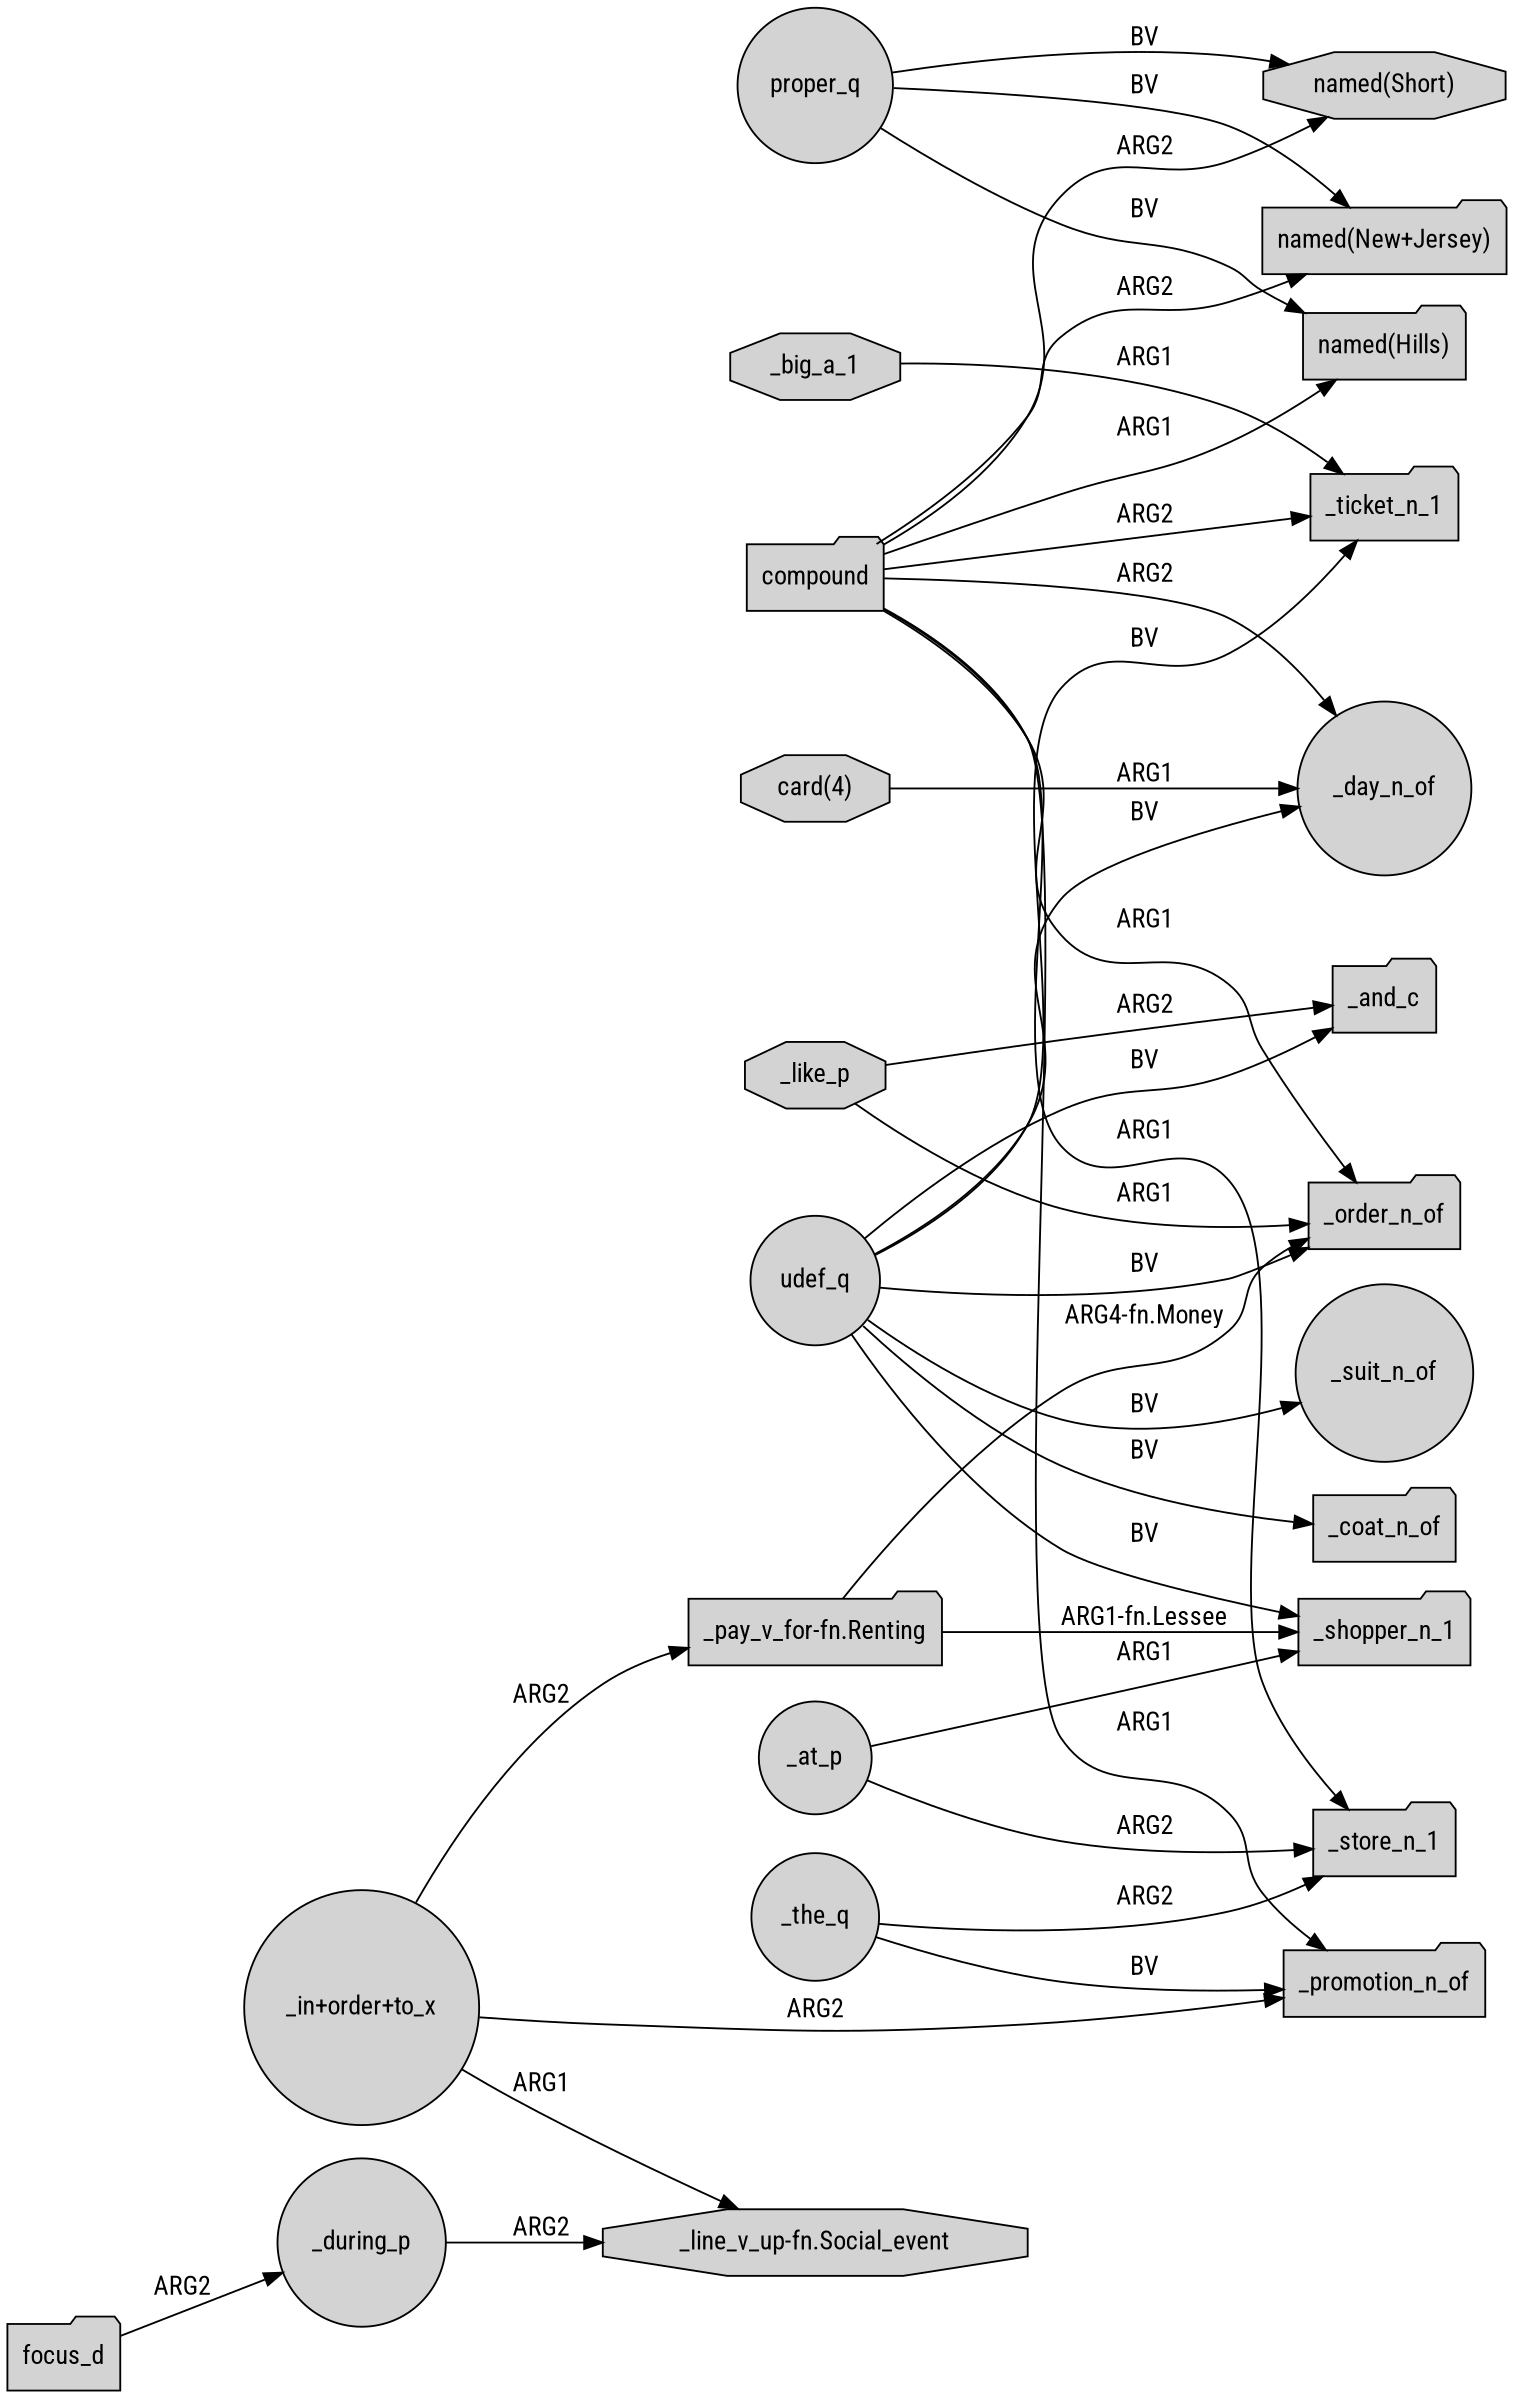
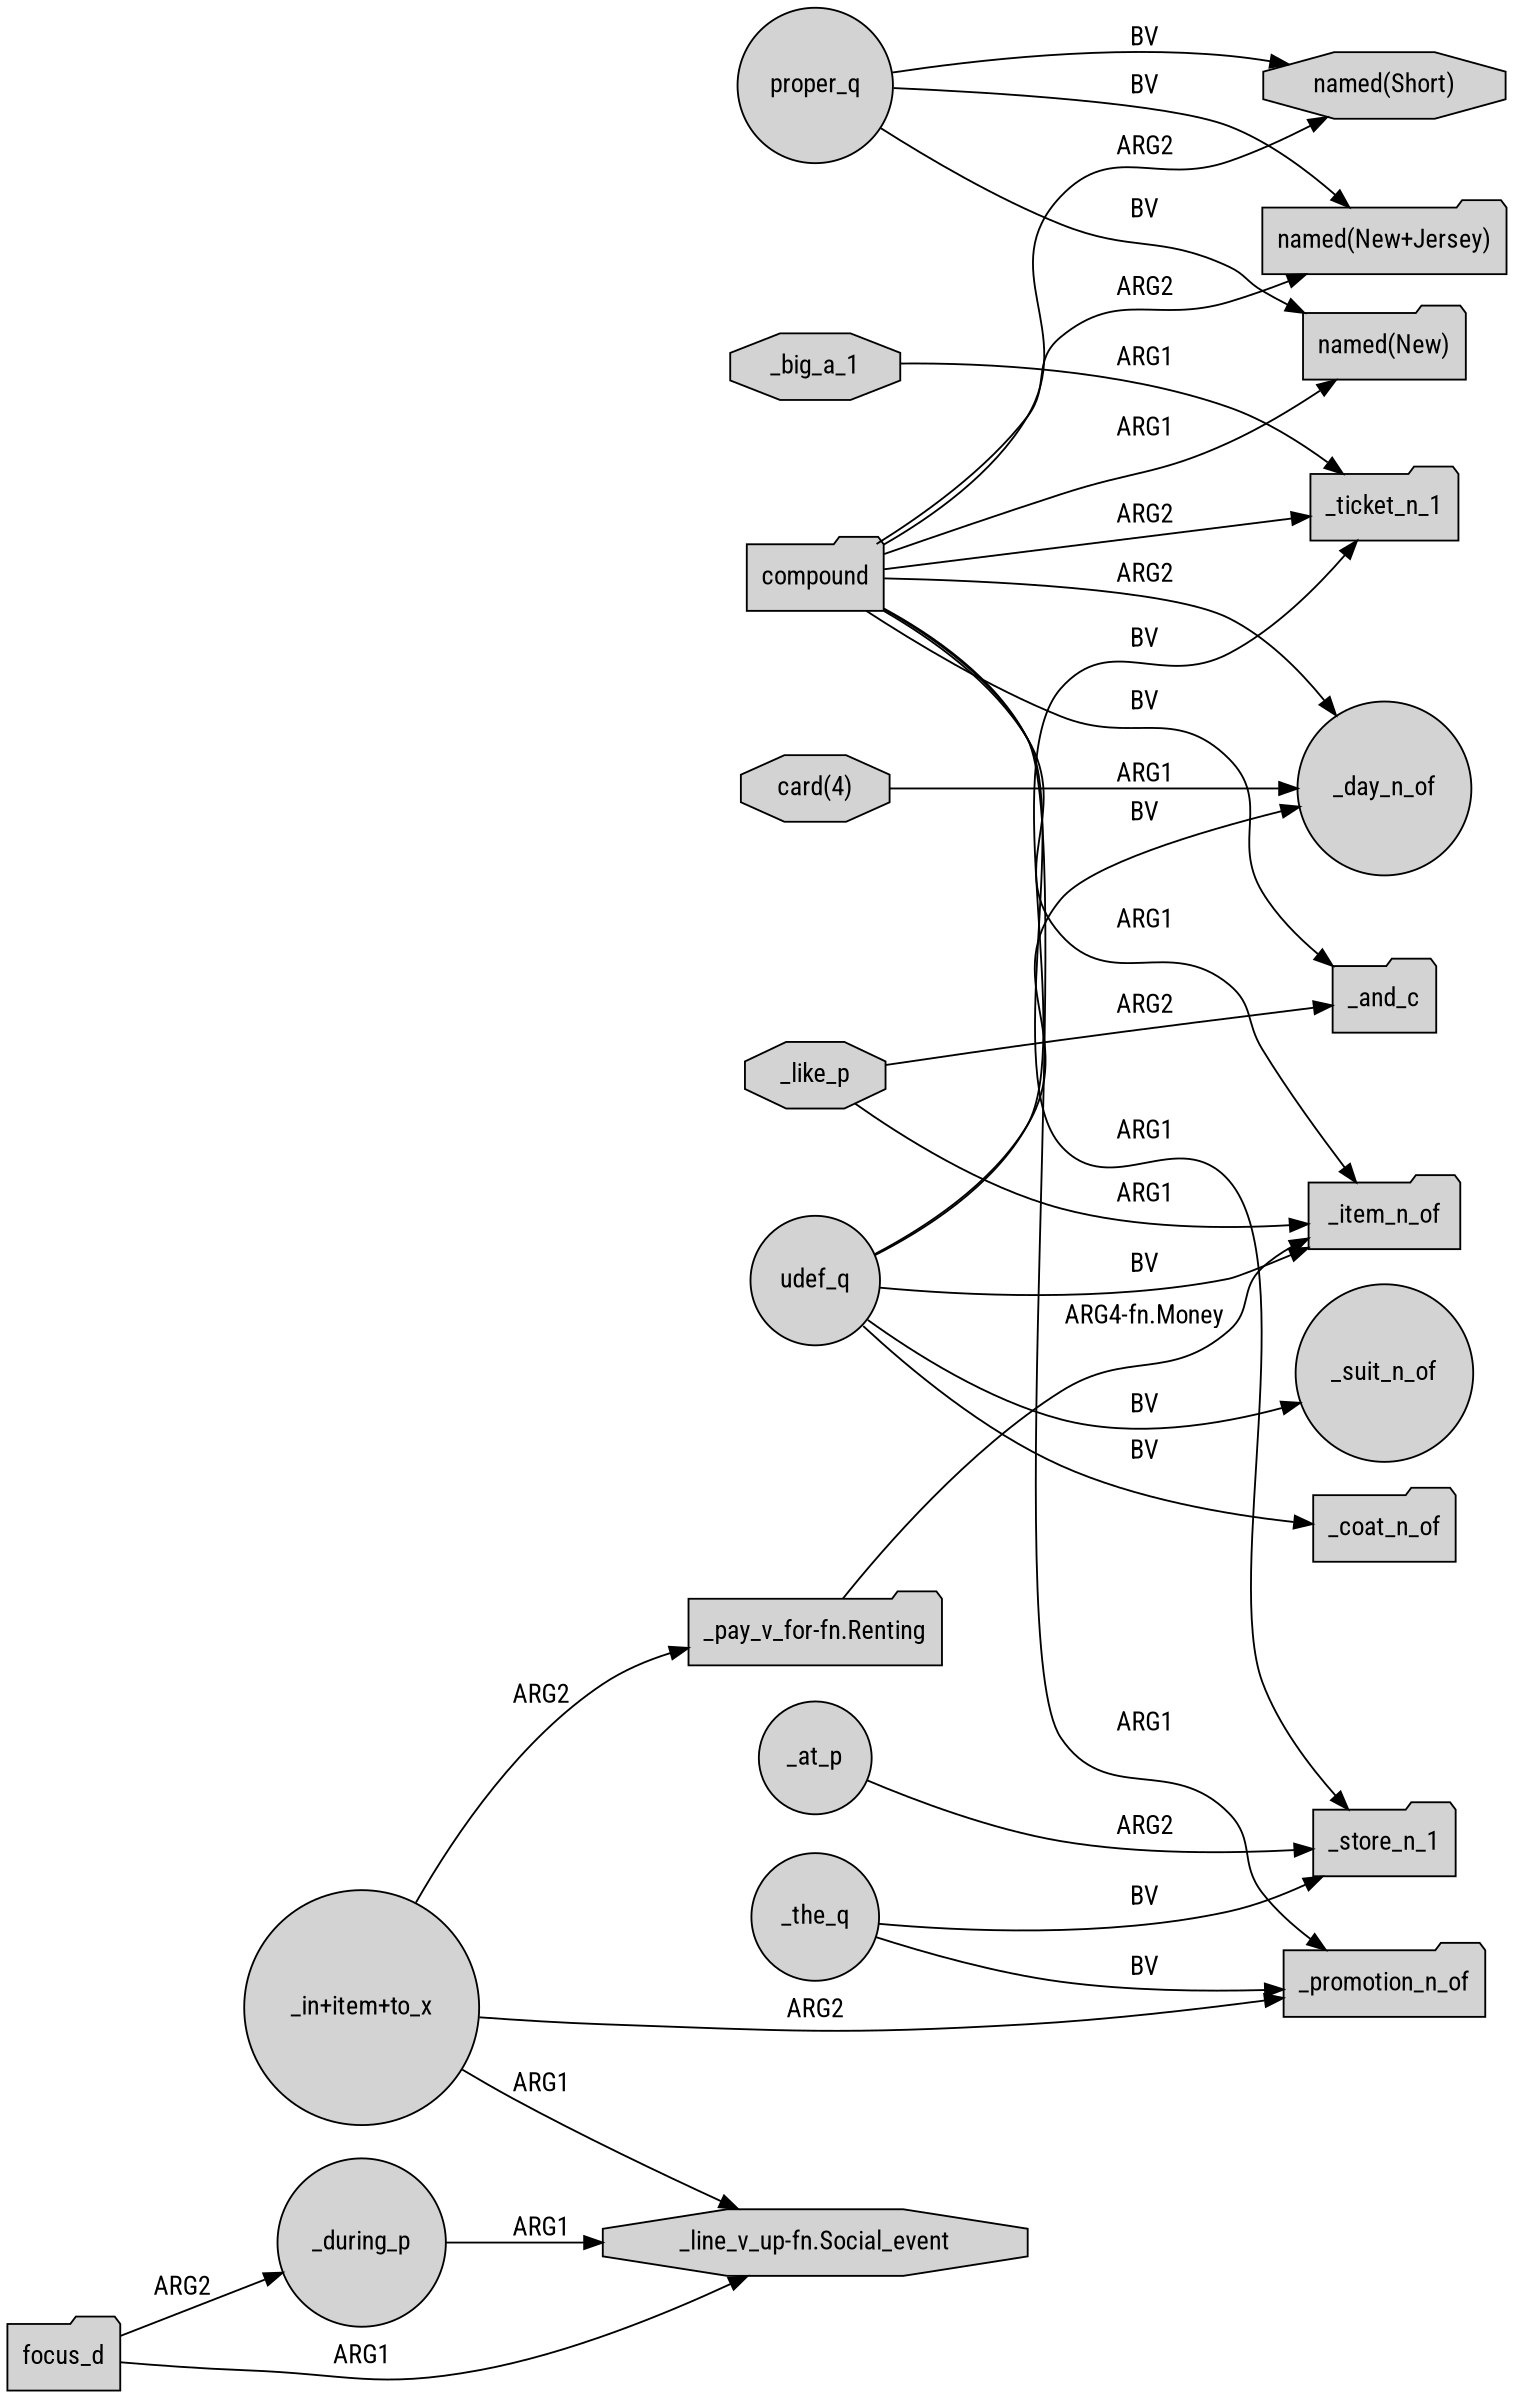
node "named(Hills)": label "named(Hills)" -> "named(New)"
edge "udef_q" -> "_and_c": now "compound" -> "_and_c"
node "_order_n_of": label "_order_n_of" -> "_item_n_of"
node "_shopper_n_1": removed
edge "_the_q" -> "_store_n_1": label "ARG2" -> "BV"
node "_in+order+to_x": label "_in+order+to_x" -> "_in+item+to_x"
edge "_during_p" -> "_line_v_up-fn.Social_event": label "ARG2" -> "ARG1"
edge "focus_d" -> "_line_v_up-fn.Social_event": added, label "ARG1"
